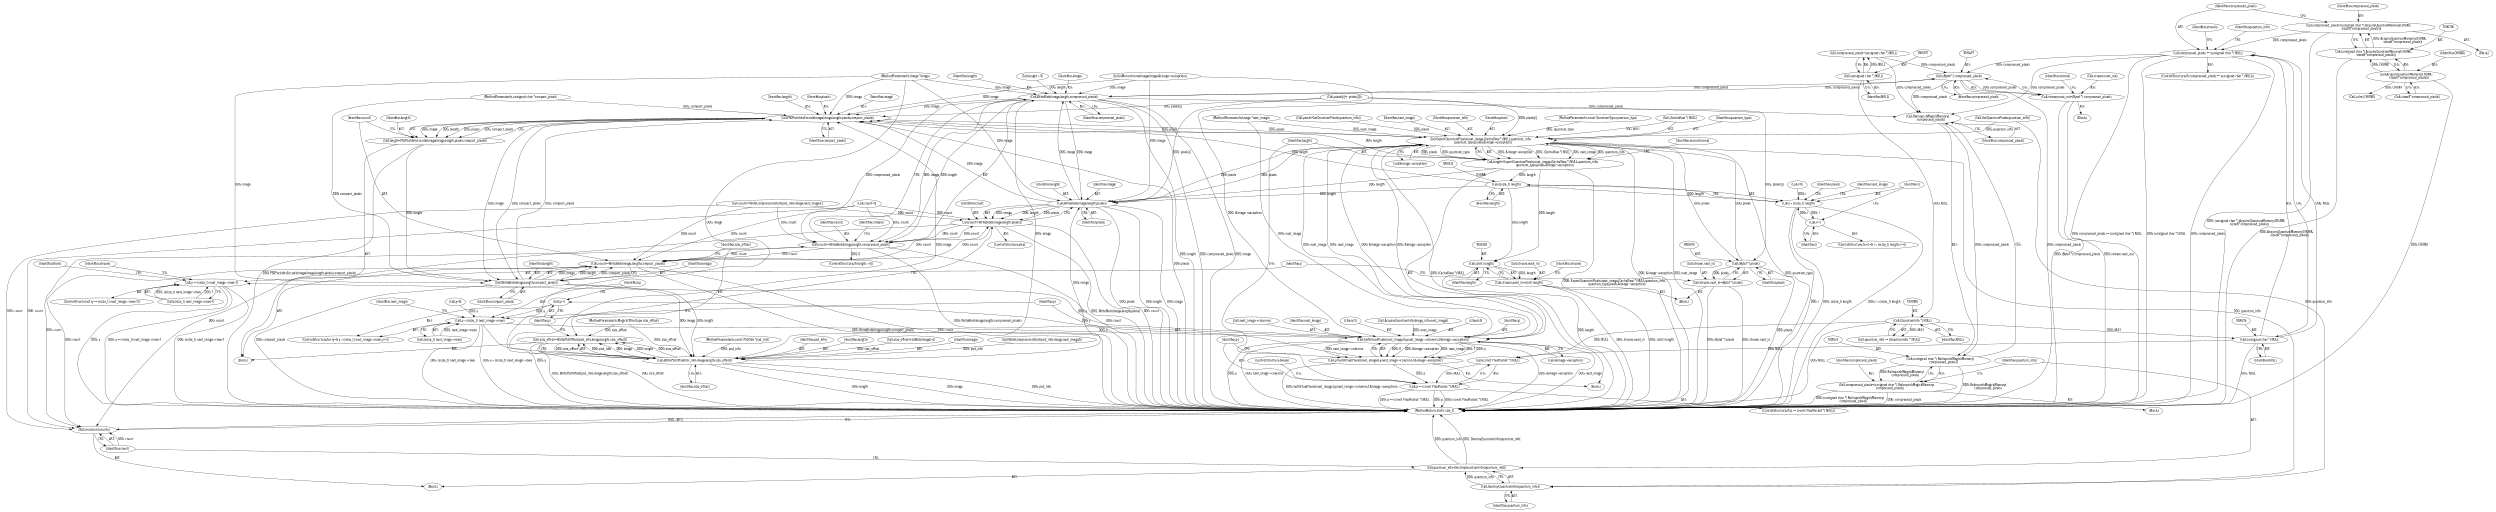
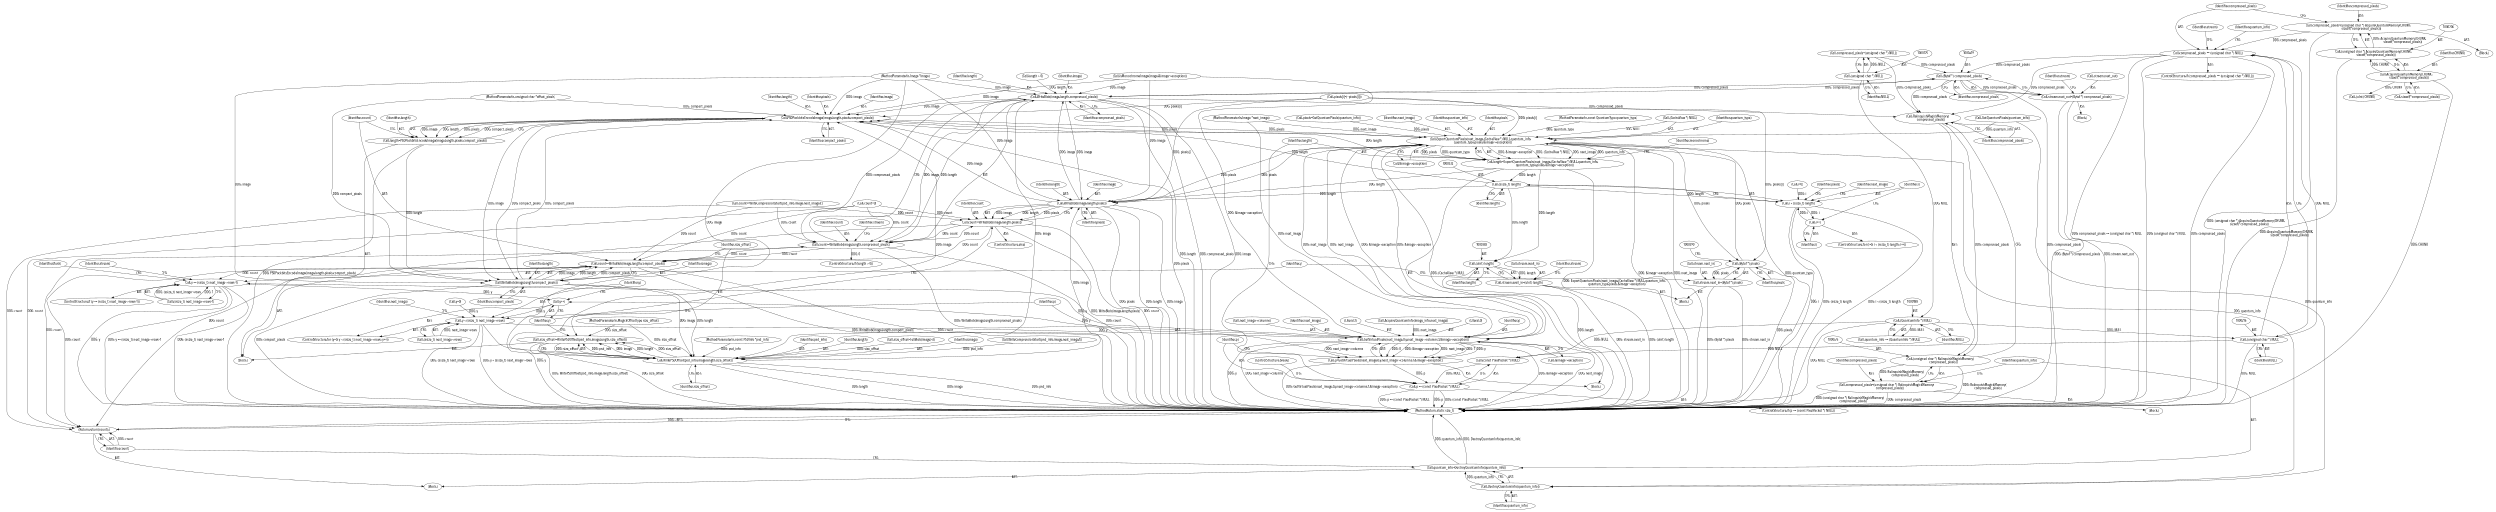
node "(MethodParameterIn,unsigned char *compact_pixels)": label "(MethodParameterIn,unsigned char *compact_pixels)" -> "(MethodParameterIn,unsigned char *offset_pixels)"
edge "1000332" -> "(Call,(ssize_t) length)": label "CHUNK: " -> "AST: "
edge "1000390" -> "(Call,(Bytef *) pixels)": label "AST: " -> "CFG: "
edge "(Call,count+=WriteBlob(image,length,compact_pixels))" -> "(Call,count+=WriteBlob(image,length,pixels))": now "(Call,count+=WriteBlob(image,length,compact_pixels))" -> "(Call,y == (ssize_t) next_image->rows-1)"
edge "(Call,y == (ssize_t) next_image->rows-1)" -> "(Call,y++)": added, label "DDG: y"
node "(Call,WritePSDOffset(for_info,image,length,size_offset))": label "(Call,WritePSDOffset(for_info,image,length,size_offset))" -> "(Call,WritePSDOffset(psd_info,image,length,size_offset))"
